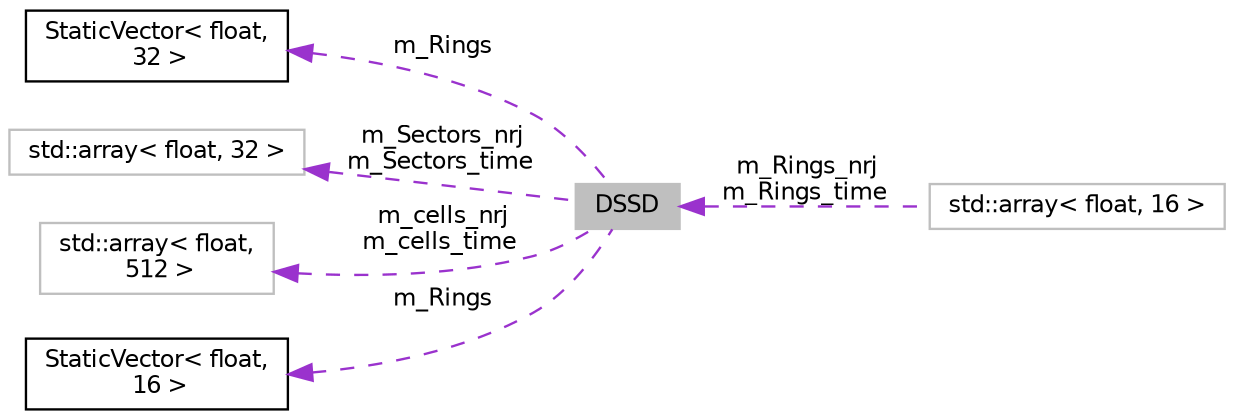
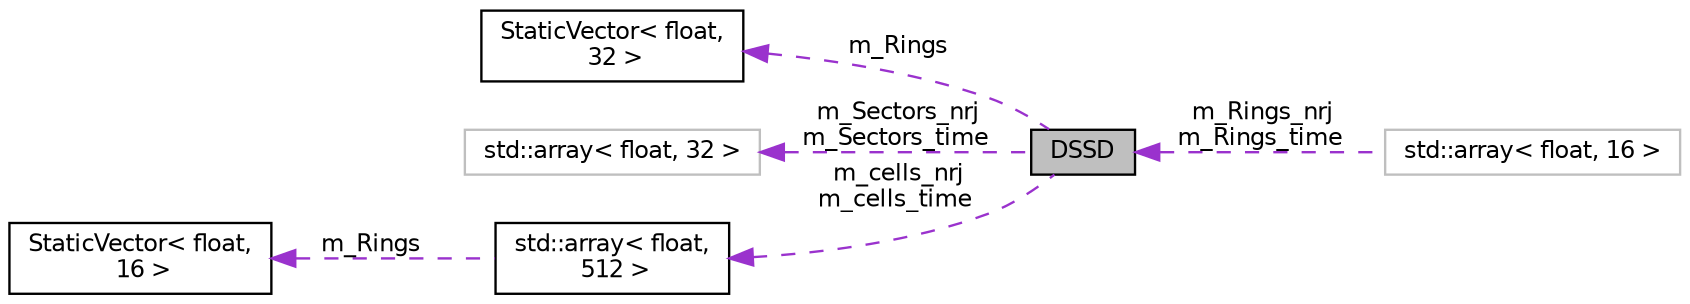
node "DSSD": color grey75 -> black
node "std::array< float, 512 >": color grey75 -> black
edge "DSSD" -> "StaticVector< float, 16 >": now "std::array< float, 512 >" -> "StaticVector< float, 16 >"
